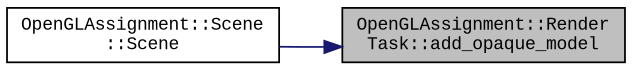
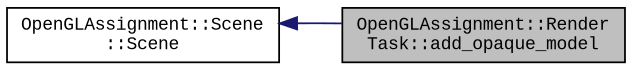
edge "OpenGLAssignment::Scene ::Scene" -> "OpenGLAssignment::Render Task::add_opaque_model": reversed
